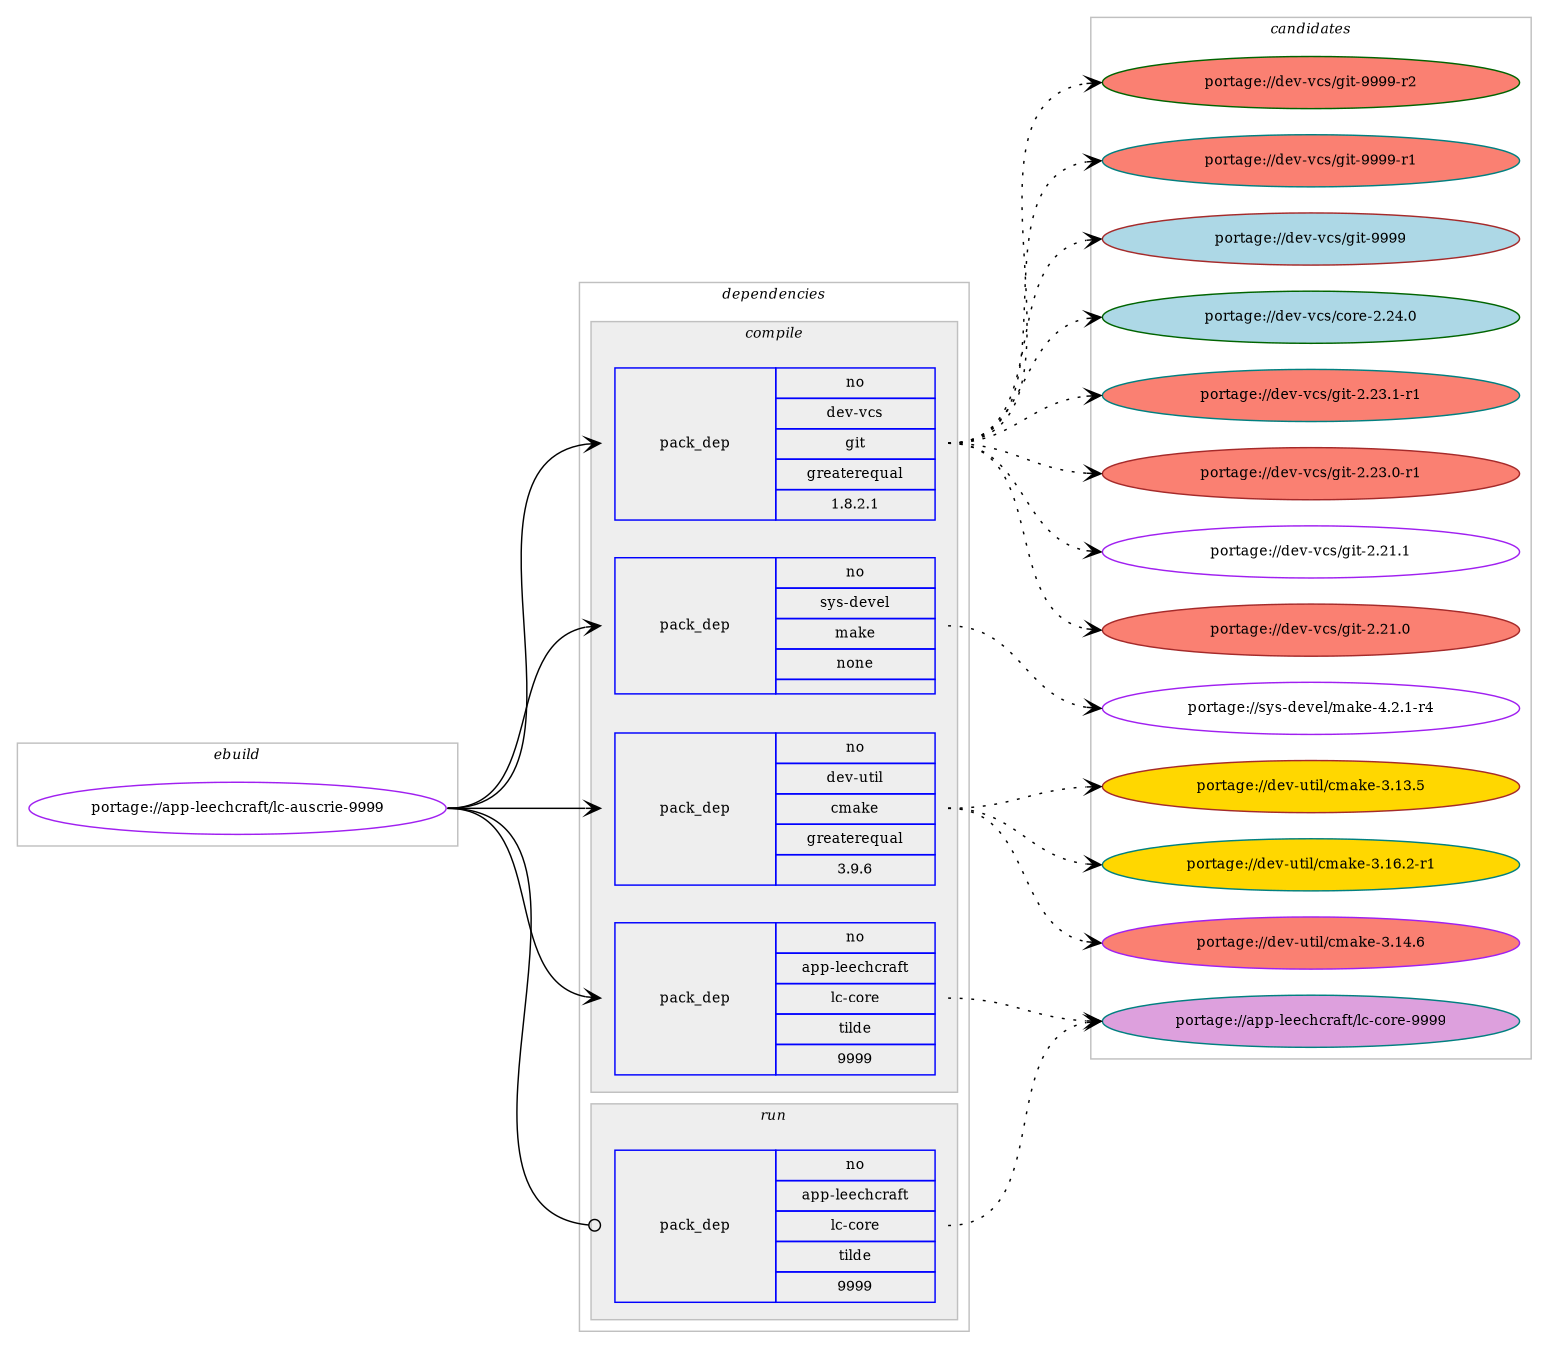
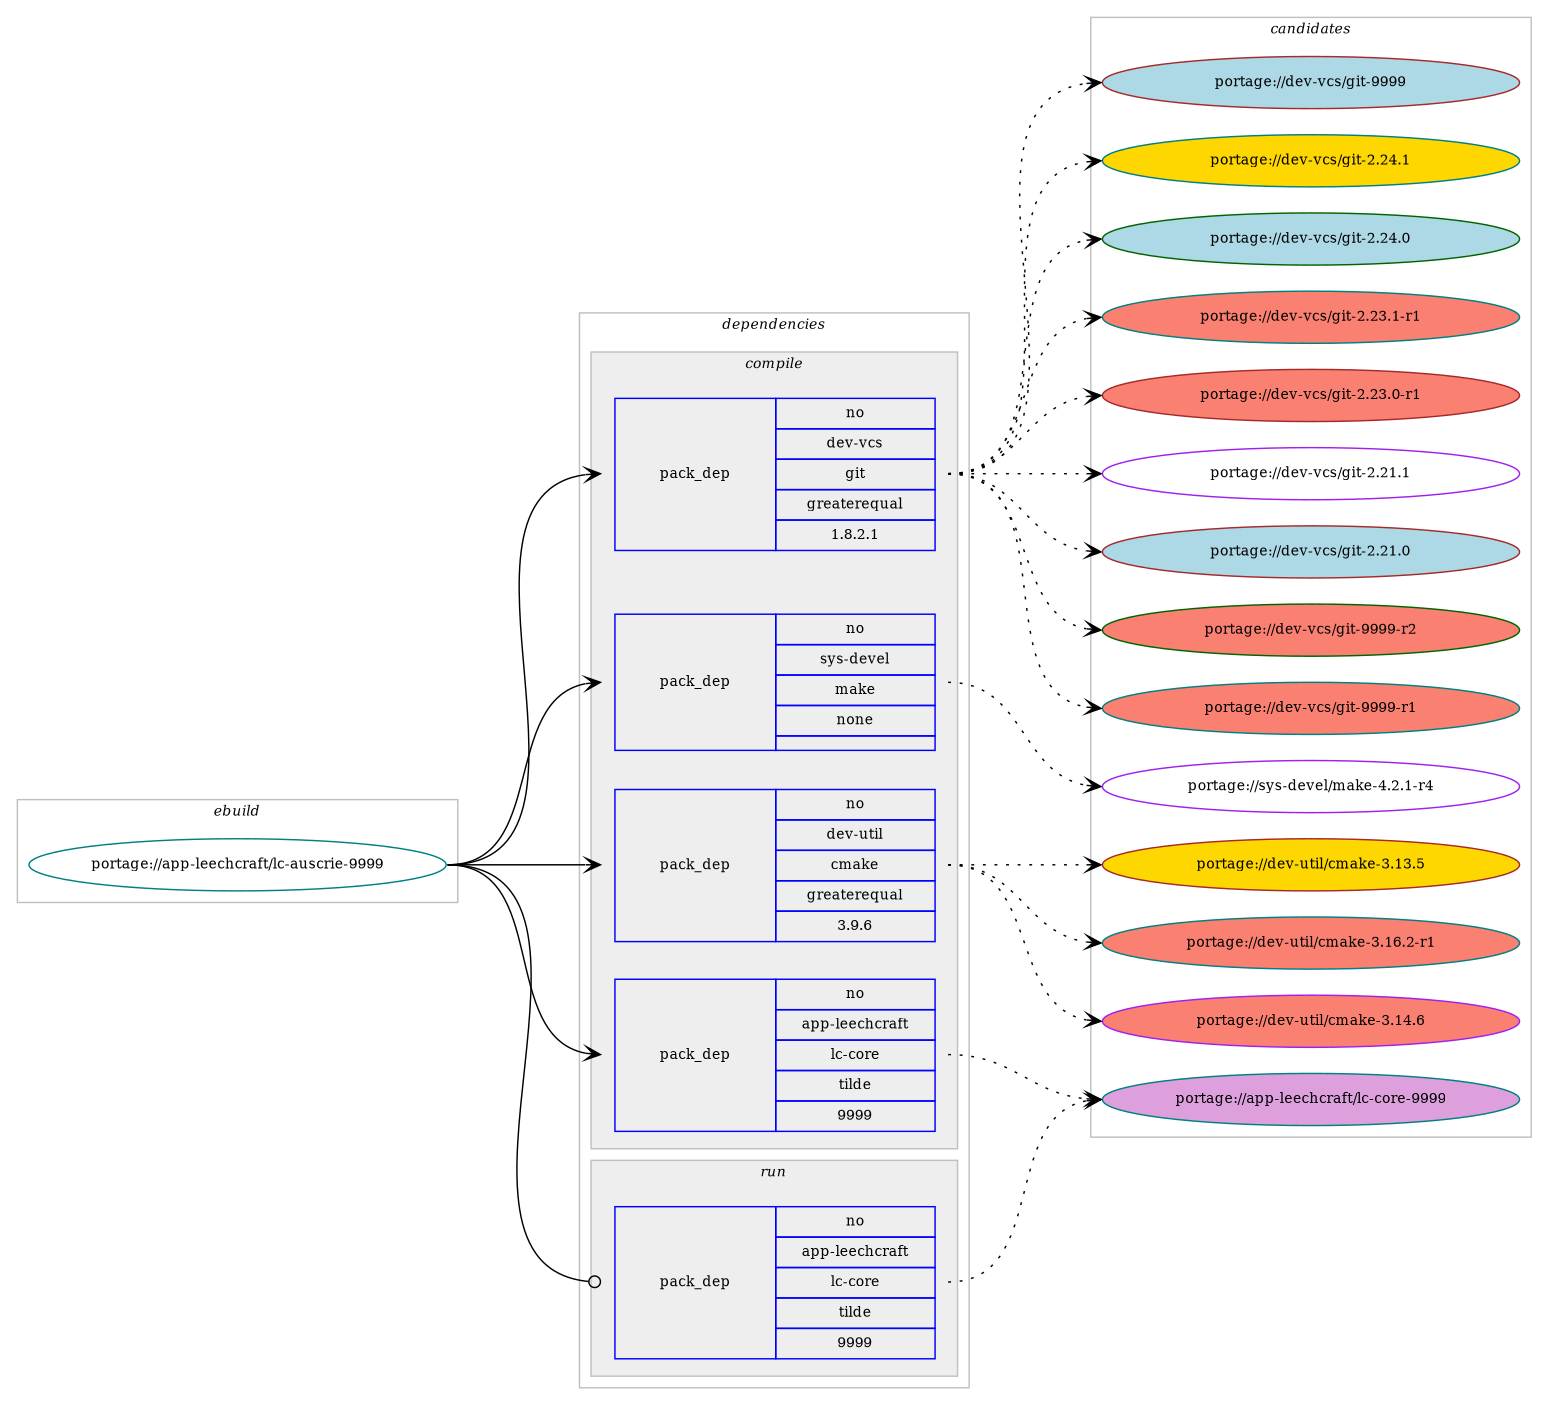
node "portage://dev-vcs/git-2.24.1": added
node "portage://dev-vcs/core-2.24.0": label "portage://dev-vcs/core-2.24.0" -> "portage://dev-vcs/git-2.24.0"
node "portage://dev-vcs/git-2.21.0": fillcolor salmon -> lightblue
node "portage://app-leechcraft/lc-auscrie-9999": color purple -> teal
node "portage://dev-util/cmake-3.16.2-r1": fillcolor gold -> salmon
